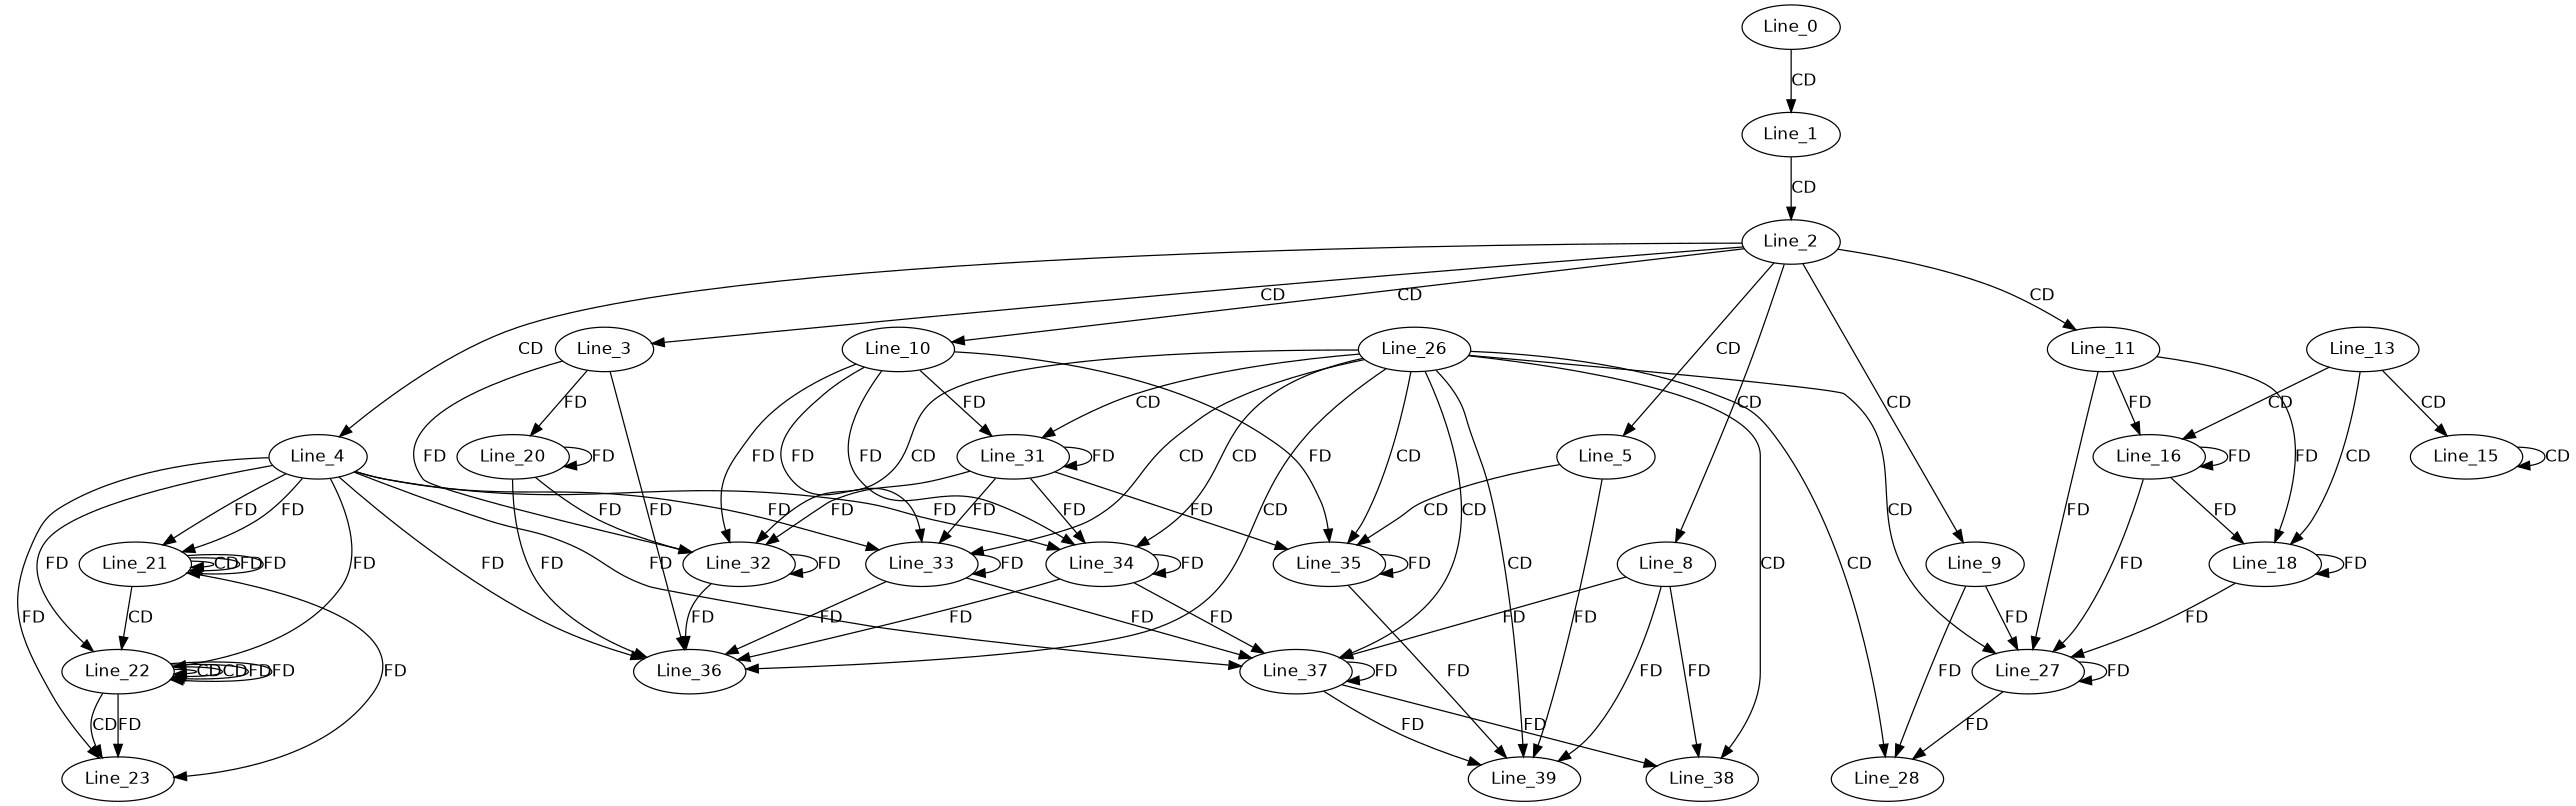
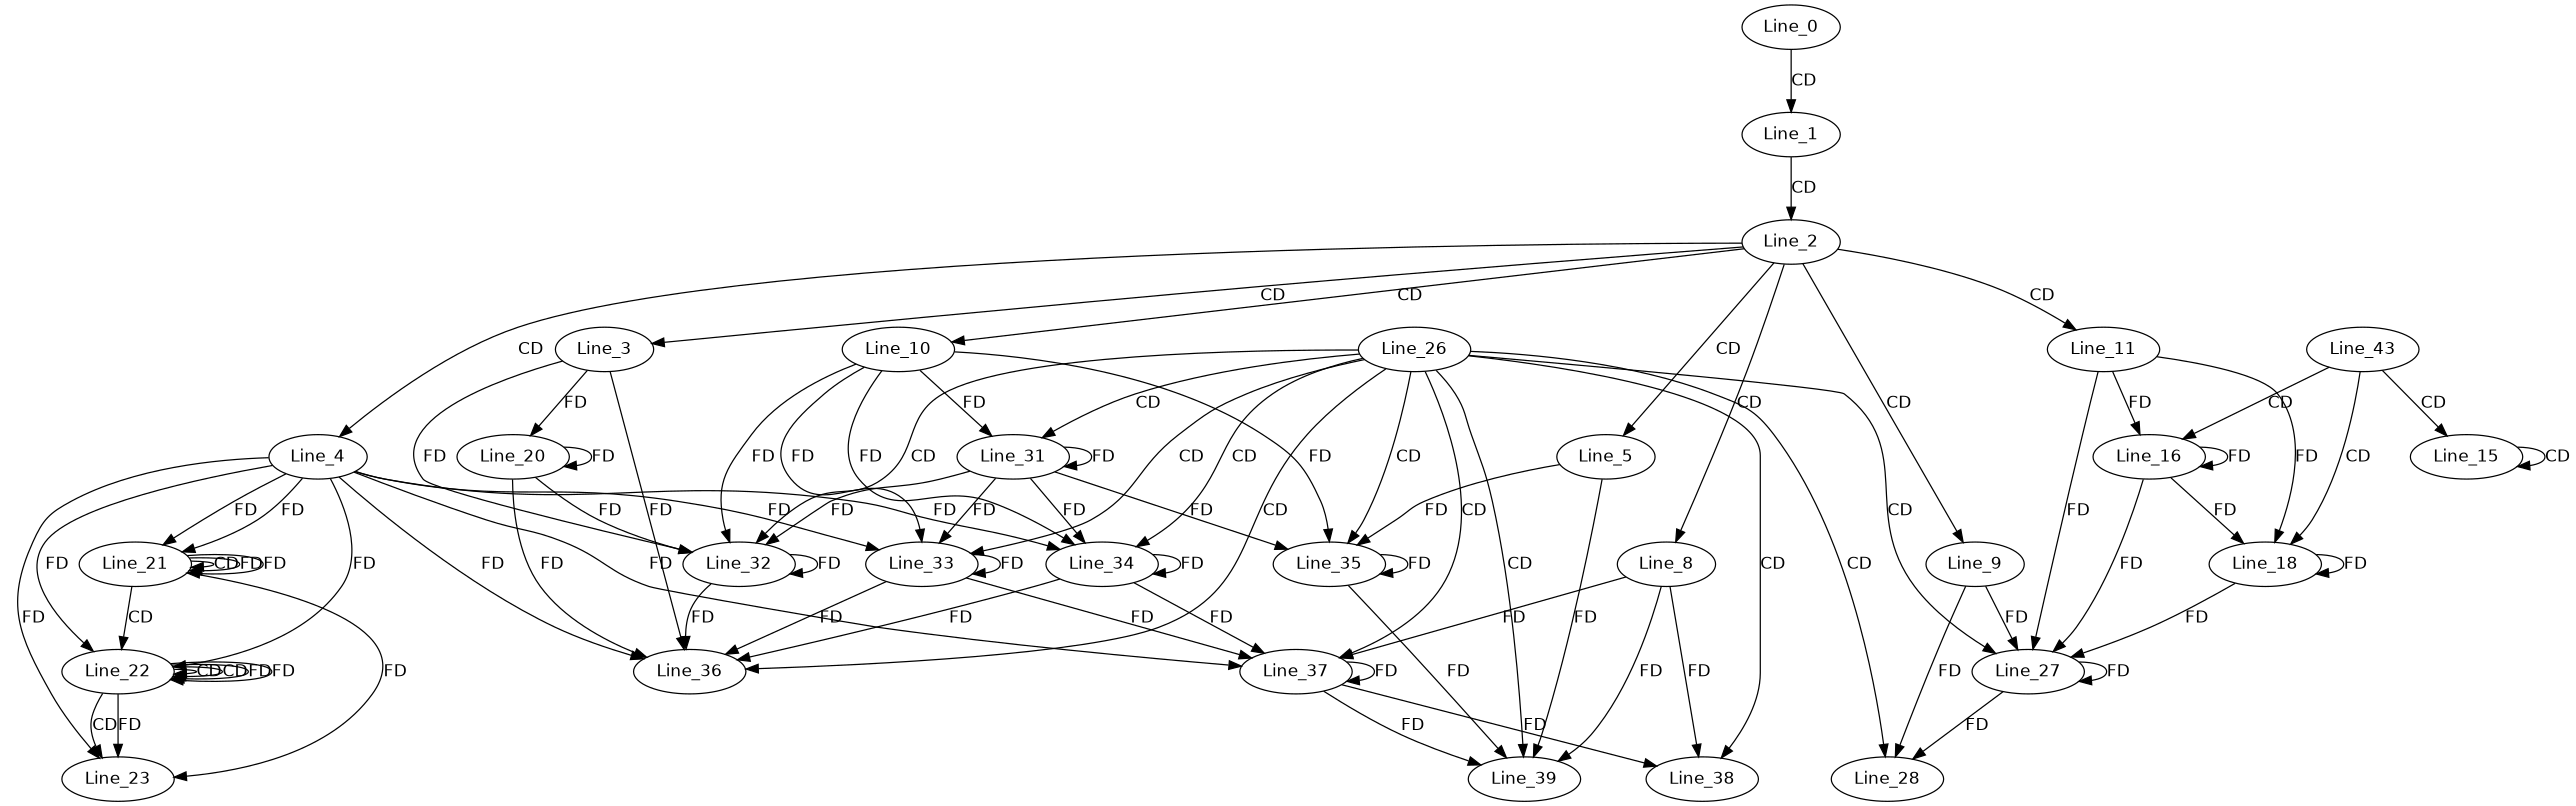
node "Line_13": label "Line_13" -> "Line_43"
edge "Line_5" -> "Line_35": label "CD" -> "FD"
